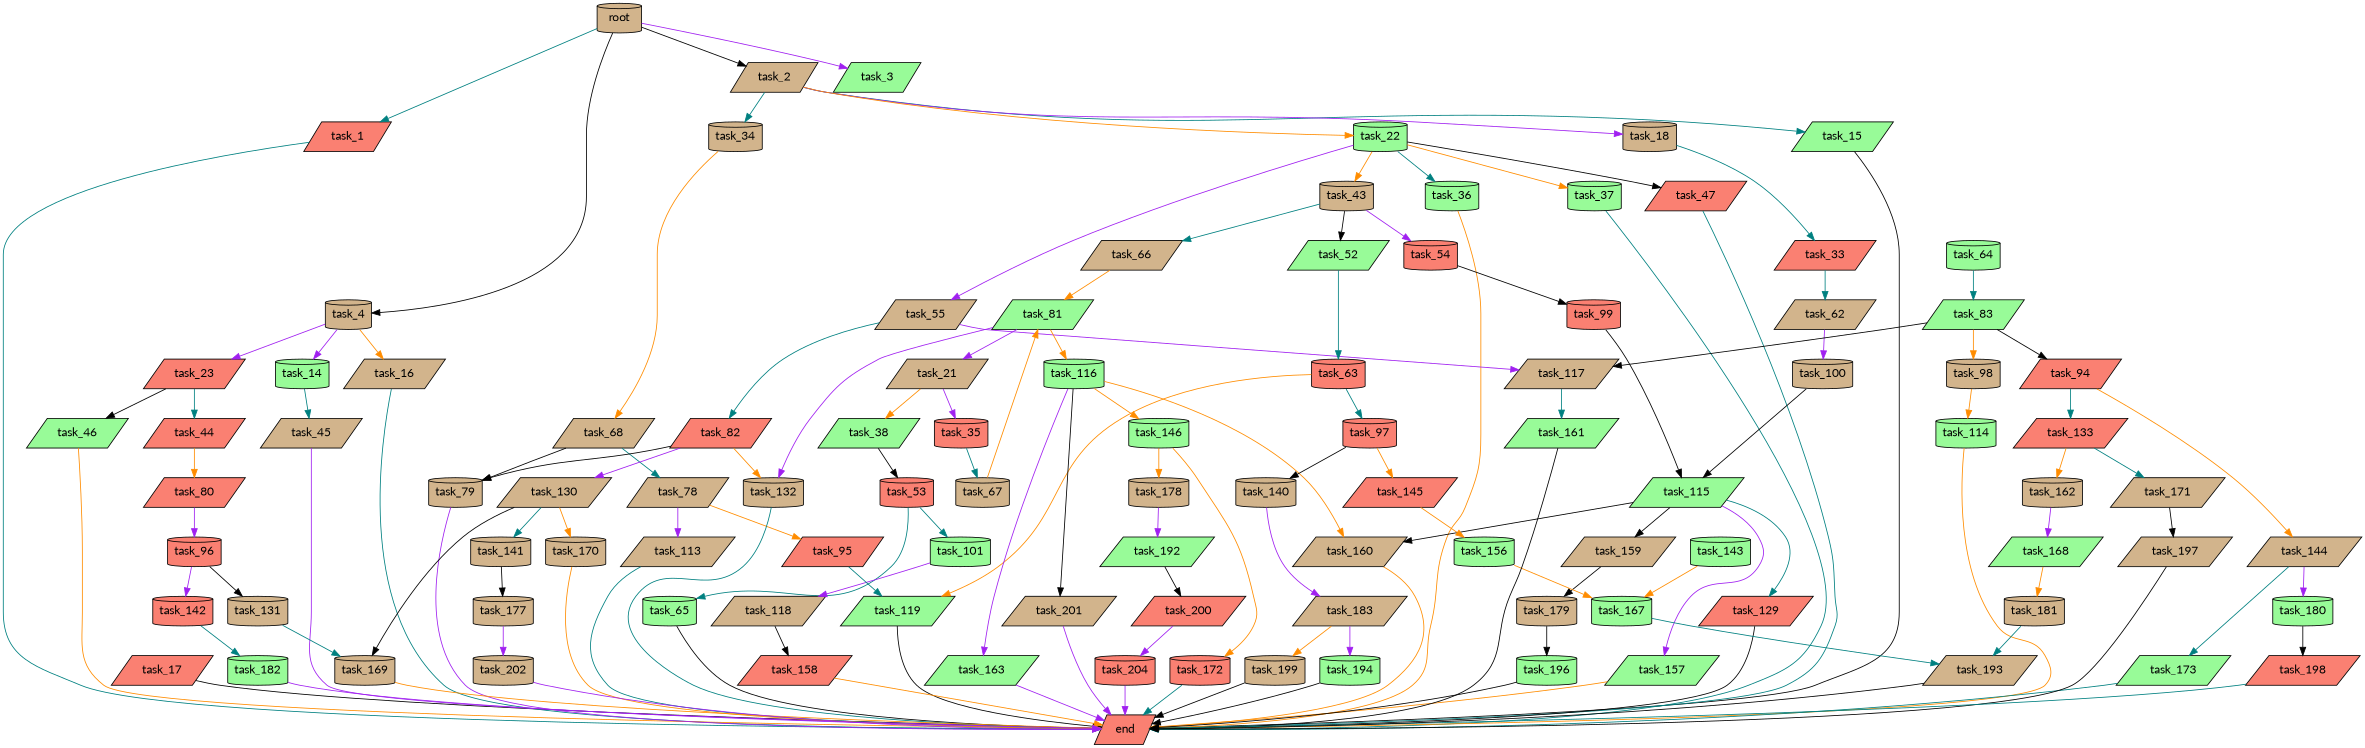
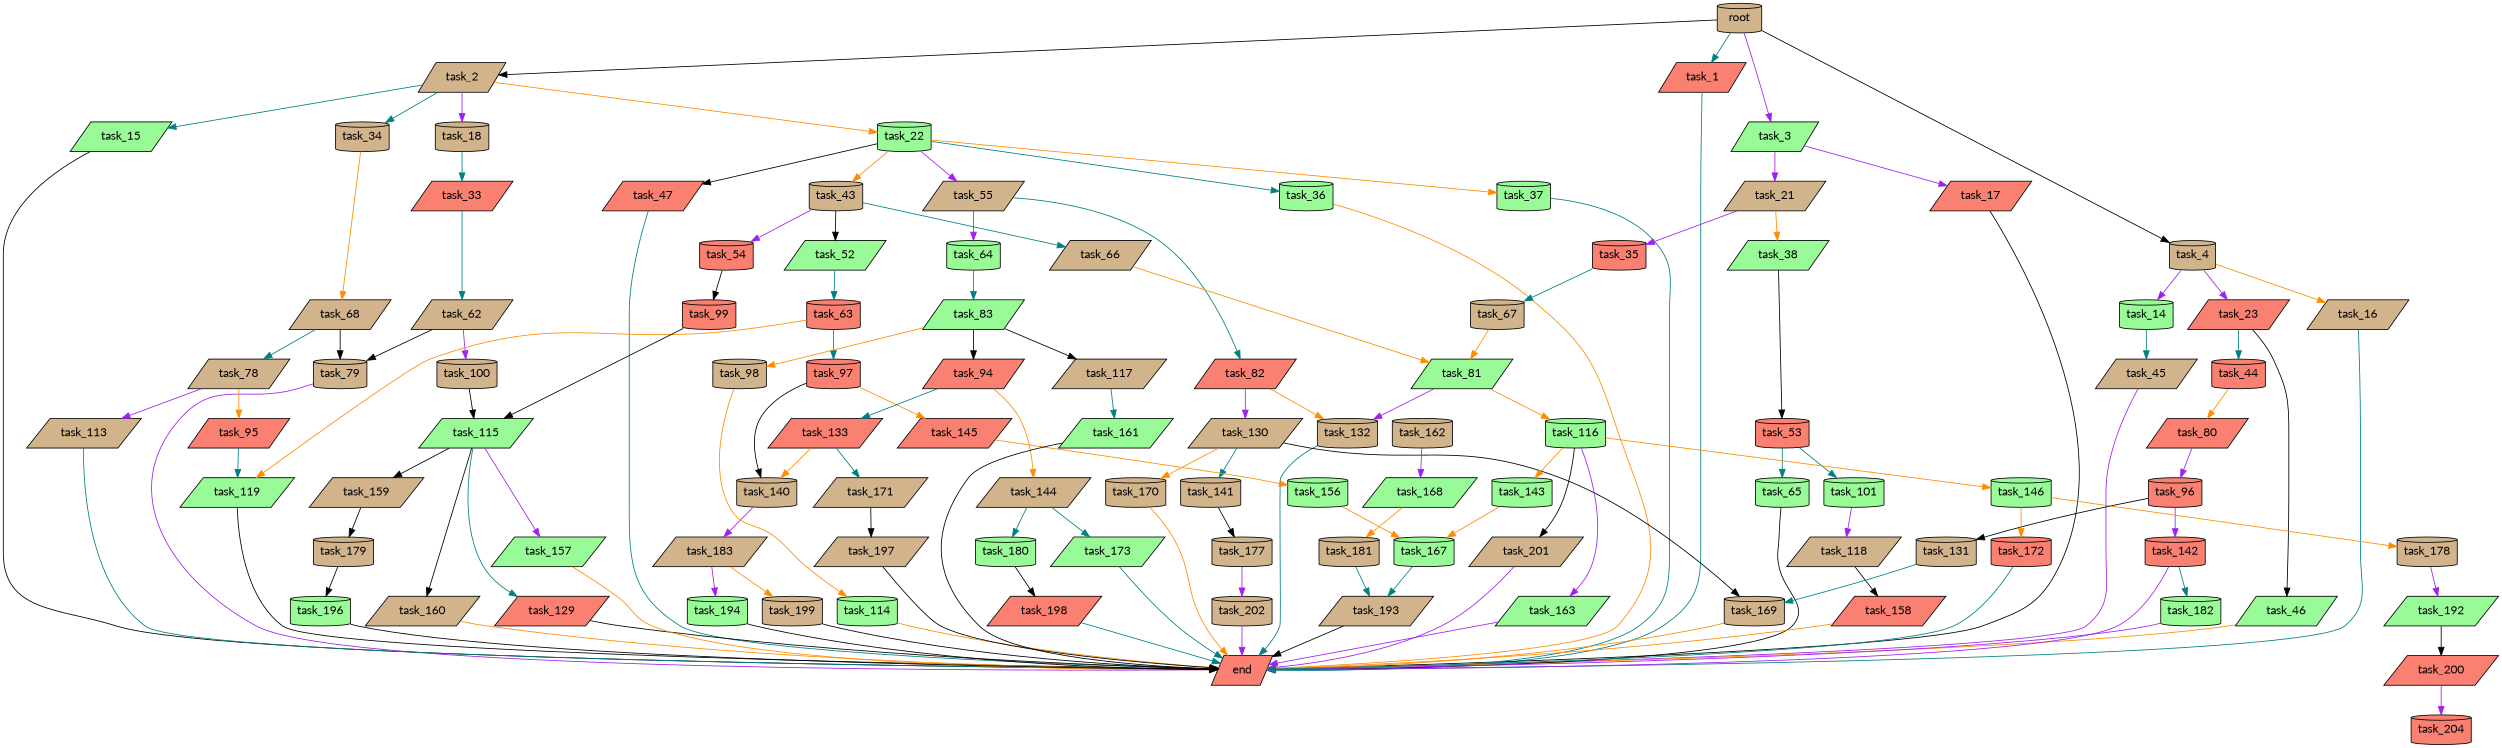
edge "task_3" -> "task_17": added
edge "task_81" -> "task_21": now "task_3" -> "task_21"
edge "task_55" -> "task_117": now "task_55" -> "task_64"
edge "task_116" -> "task_160": now "task_116" -> "task_143"
node "task_44": shape parallelogram -> cylinder
edge "task_133" -> "task_162": now "task_133" -> "task_140"
edge "task_82" -> "task_79": now "task_62" -> "task_79"
edge "task_144" -> "task_180": color purple -> teal
edge "task_204" -> "end": now "task_142" -> "end"
